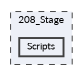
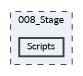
cluster "208_Stage": label "208_Stage" -> "008_Stage"
